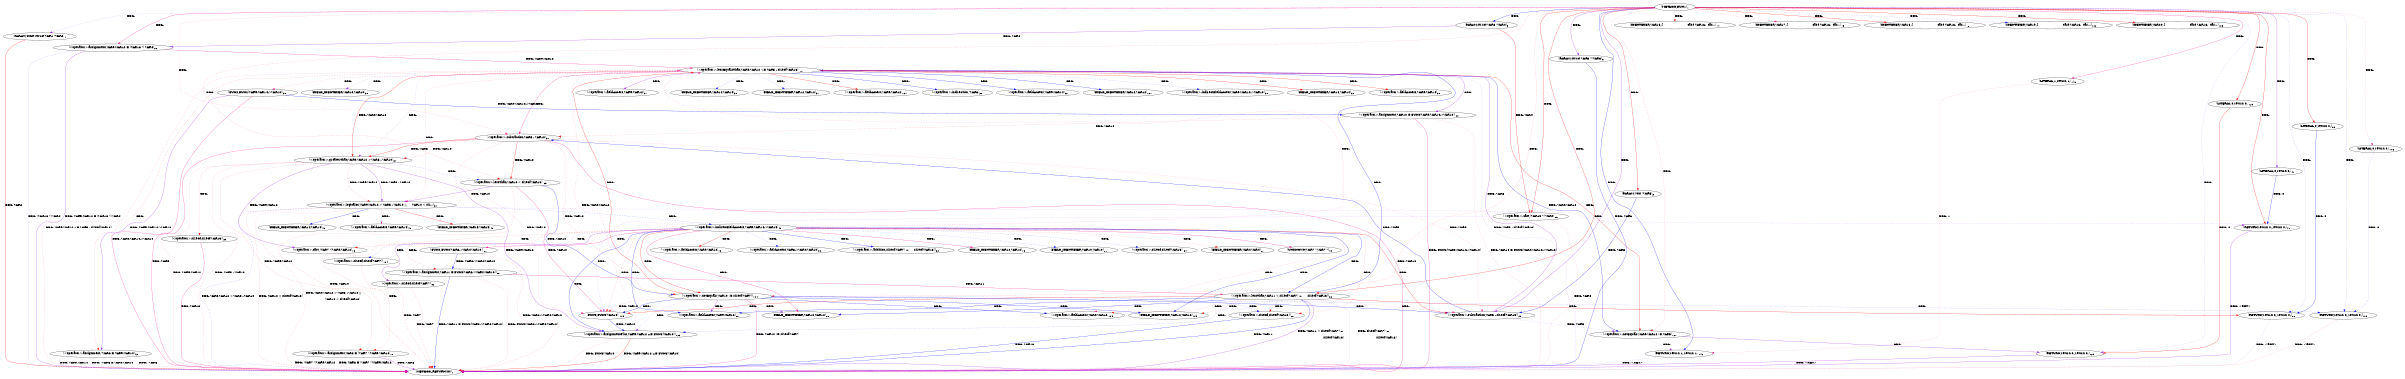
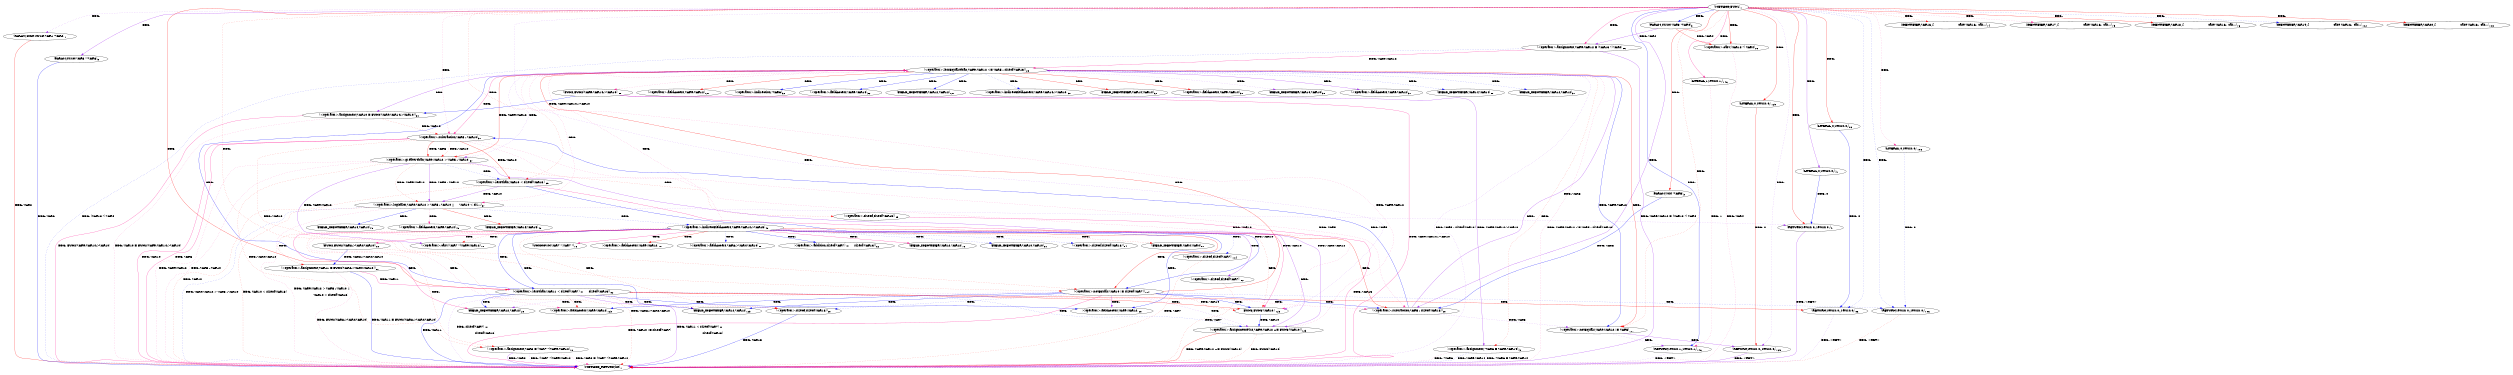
edge "(<operator>.cast,(VAR13 *) VAR4)" -> "(FUN3,FUN3(VAR10))": now "(METHOD,FUN1)" -> "(FUN3,FUN3(VAR10))"
edge "(<operator>.indirectFieldAccess,VAR9.VAR14->VAR15)" -> "(<operator>.assignmentPlus,VAR9.VAR12 += FUN3(VAR10))": color blue -> purple
